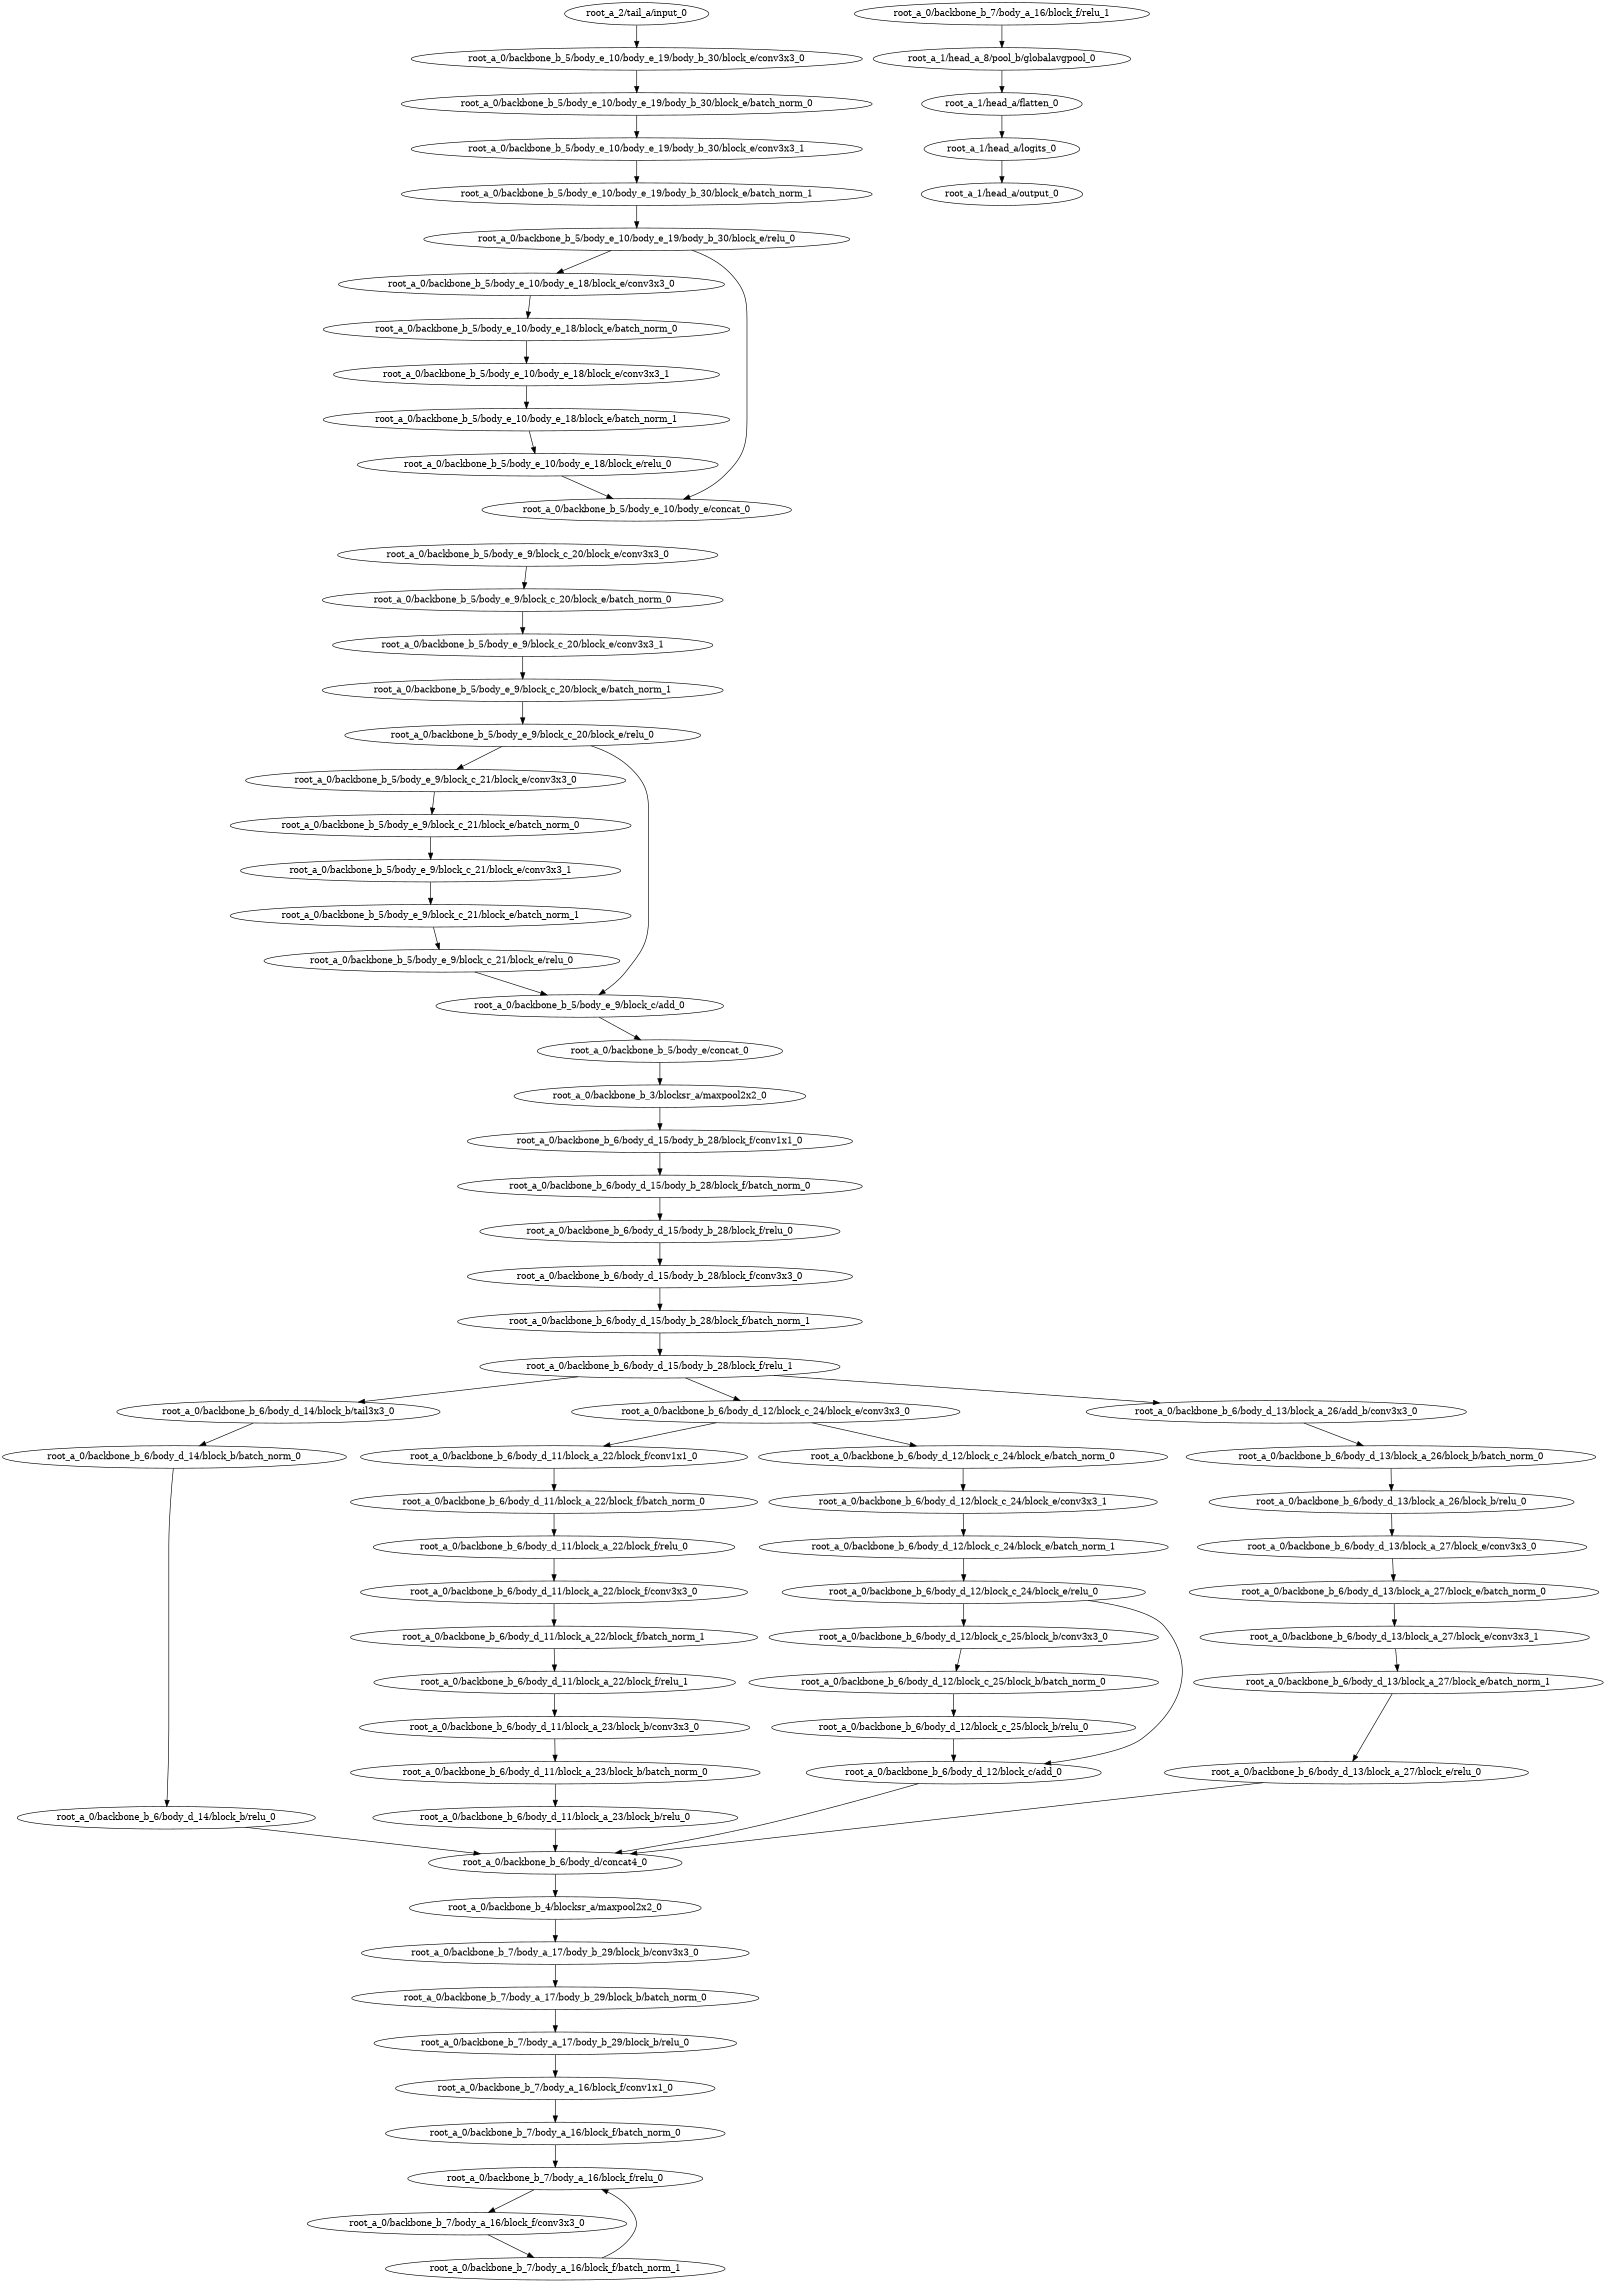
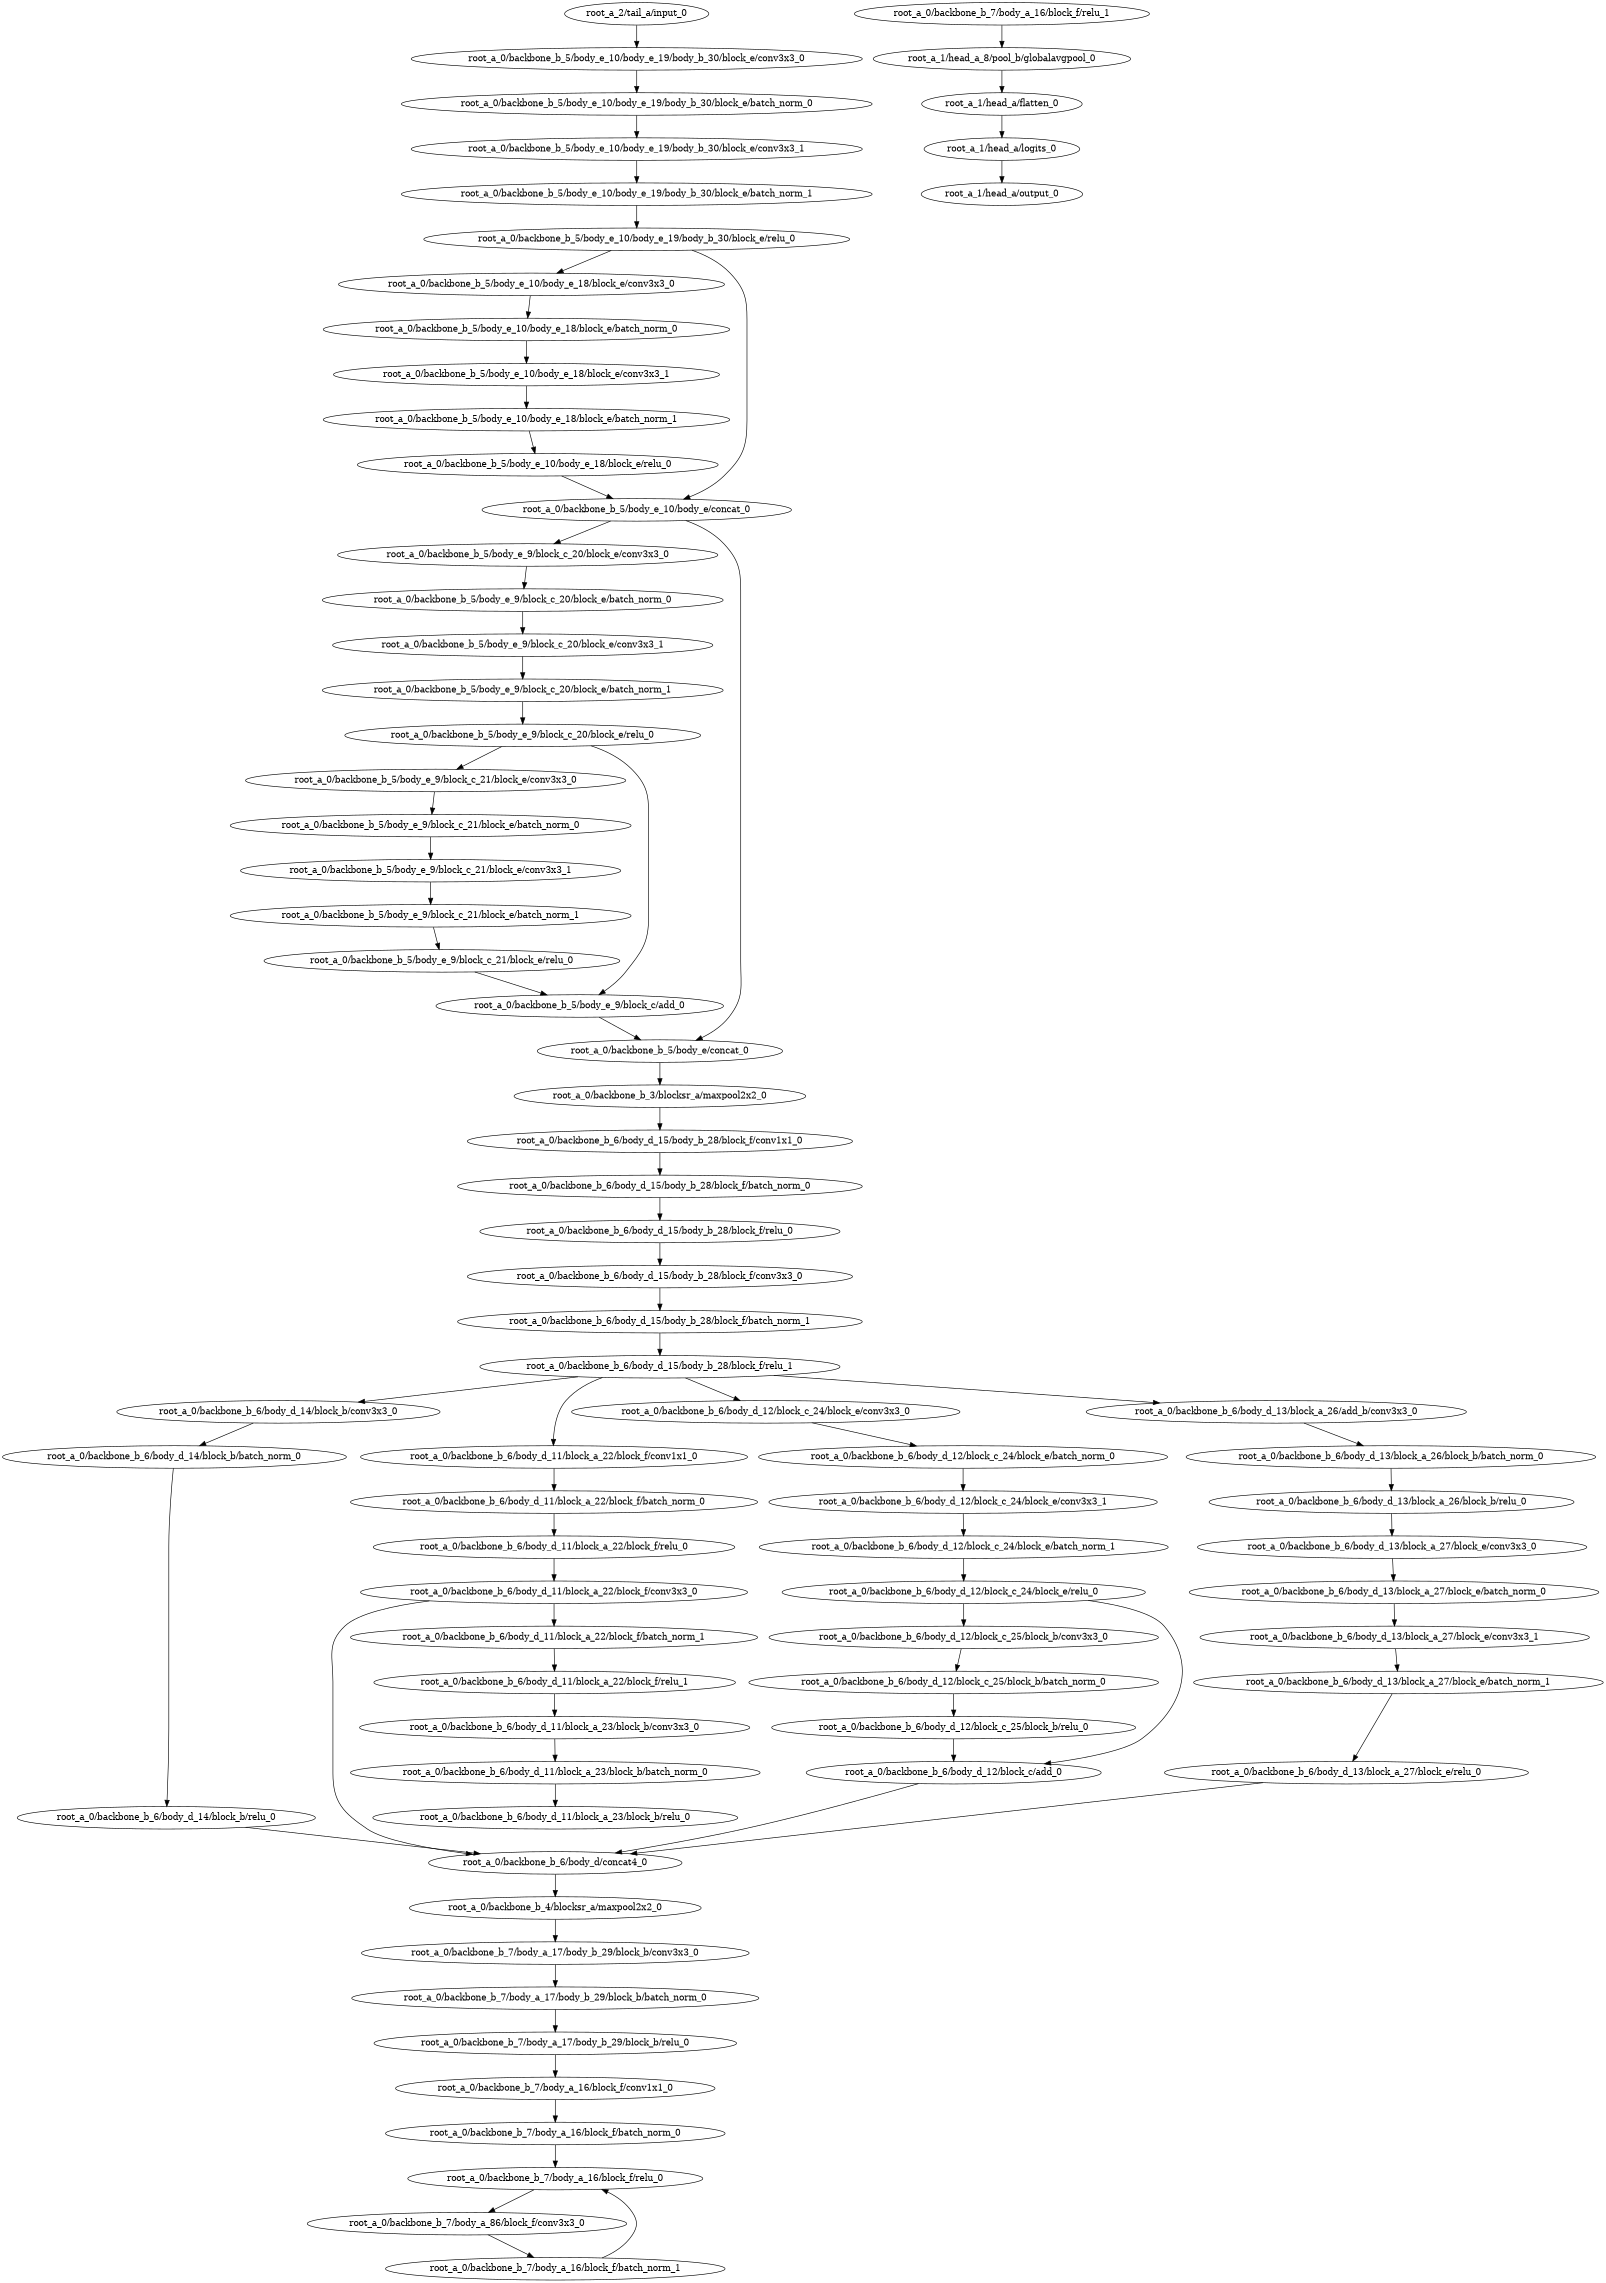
edge "root_a_0/backbone_b_5/body_e_10/body_e/concat_0" -> "root_a_0/backbone_b_5/body_e_9/block_c_20/block_e/conv3x3_0": added
edge "root_a_0/backbone_b_5/body_e_10/body_e/concat_0" -> "root_a_0/backbone_b_5/body_e/concat_0": added
node "root_a_0/backbone_b_6/body_d_14/block_b/tail3x3_0": label "root_a_0/backbone_b_6/body_d_14/block_b/tail3x3_0" -> "root_a_0/backbone_b_6/body_d_14/block_b/conv3x3_0"
edge "root_a_0/backbone_b_6/body_d_12/block_c_24/block_e/conv3x3_0" -> "root_a_0/backbone_b_6/body_d_11/block_a_22/block_f/conv1x1_0": now "root_a_0/backbone_b_6/body_d_15/body_b_28/block_f/relu_1" -> "root_a_0/backbone_b_6/body_d_11/block_a_22/block_f/conv1x1_0"
edge "root_a_0/backbone_b_6/body_d_11/block_a_23/block_b/relu_0" -> "root_a_0/backbone_b_6/body_d/concat4_0": now "root_a_0/backbone_b_6/body_d_11/block_a_22/block_f/conv3x3_0" -> "root_a_0/backbone_b_6/body_d/concat4_0"
node "root_a_0/backbone_b_7/body_a_16/block_f/conv3x3_0": label "root_a_0/backbone_b_7/body_a_16/block_f/conv3x3_0" -> "root_a_0/backbone_b_7/body_a_86/block_f/conv3x3_0"
